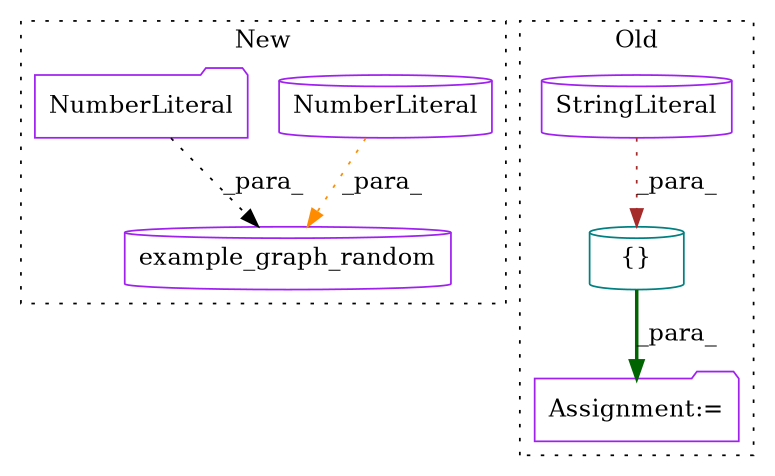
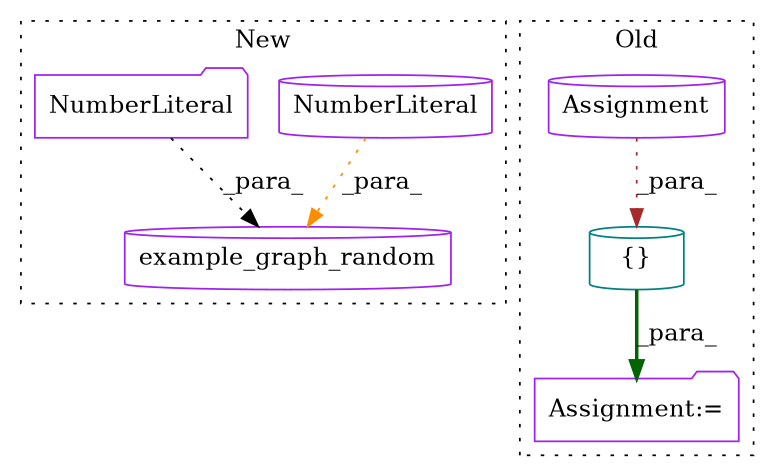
node "StringLiteral": label "StringLiteral" -> "Assignment"
